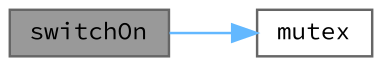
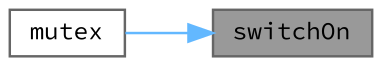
edge "switchOn" -> "mutex": reversed
